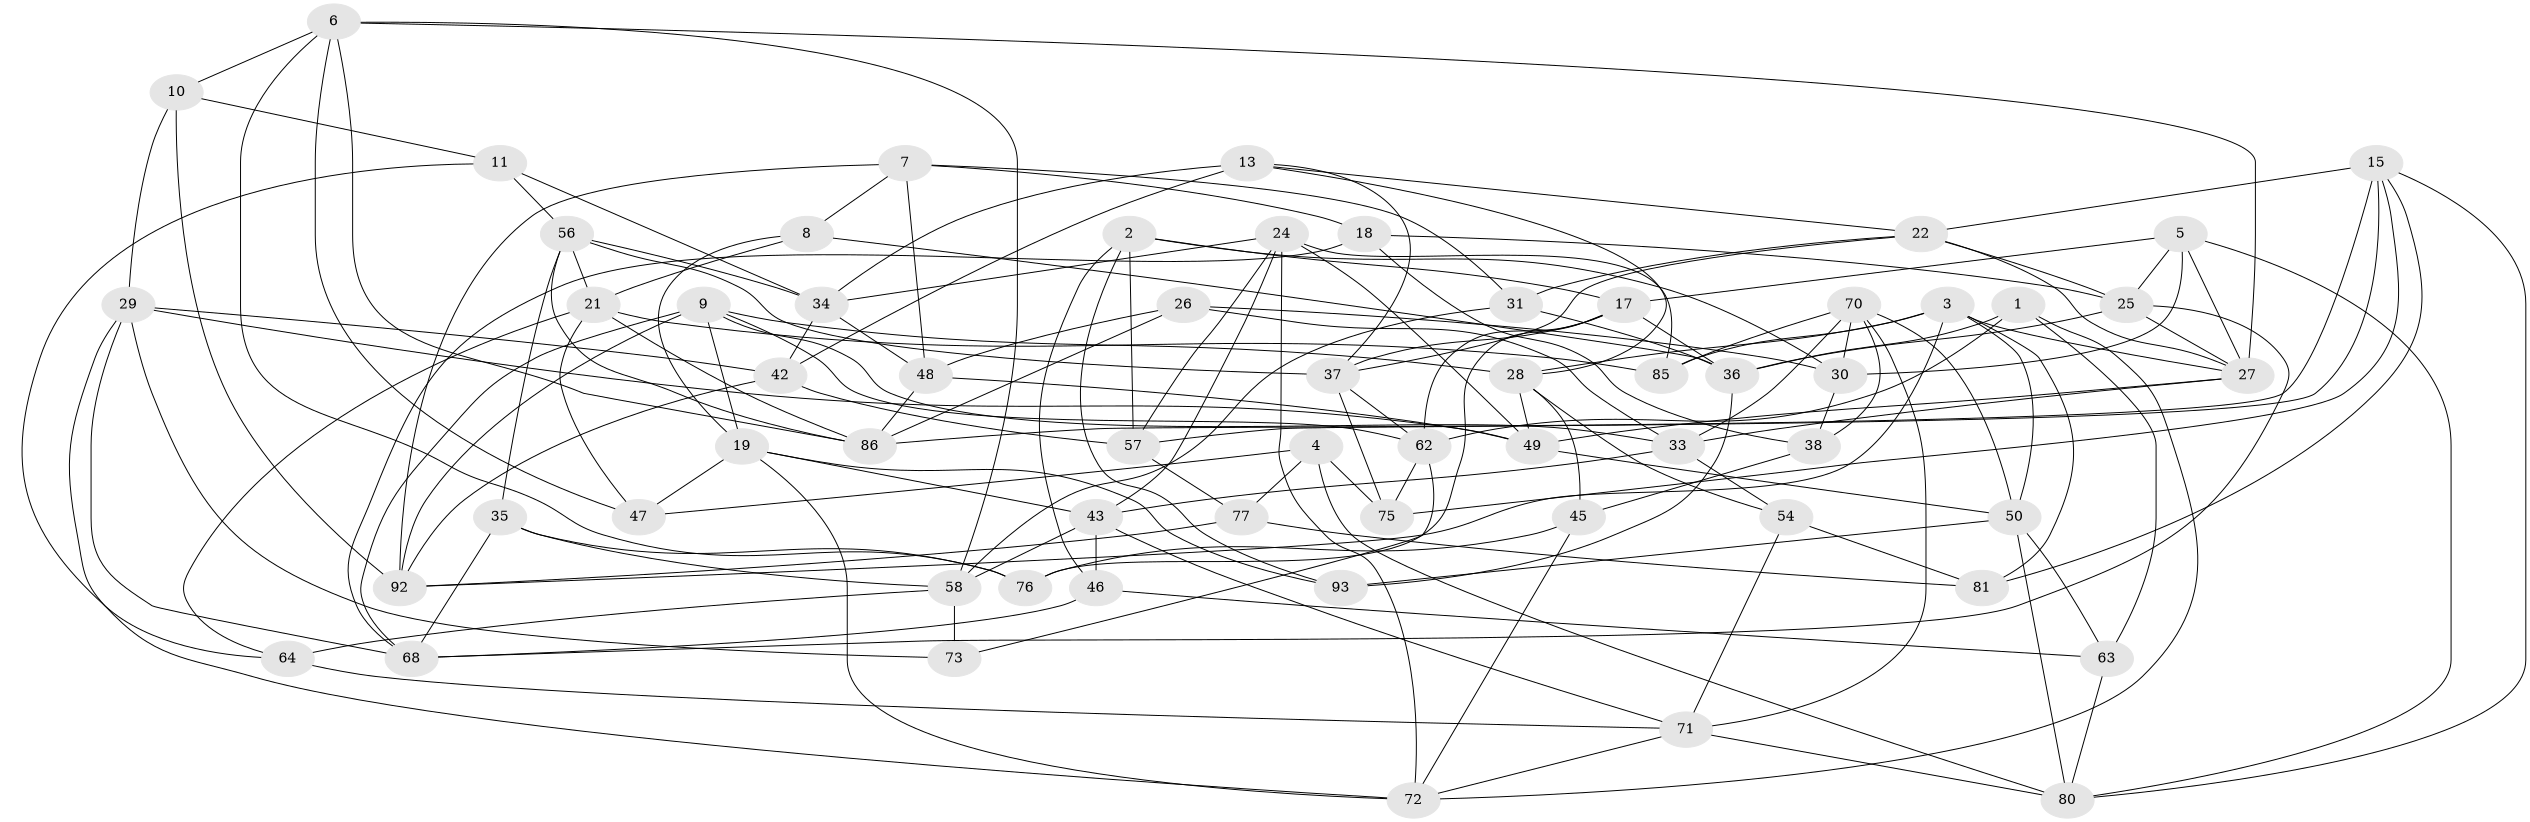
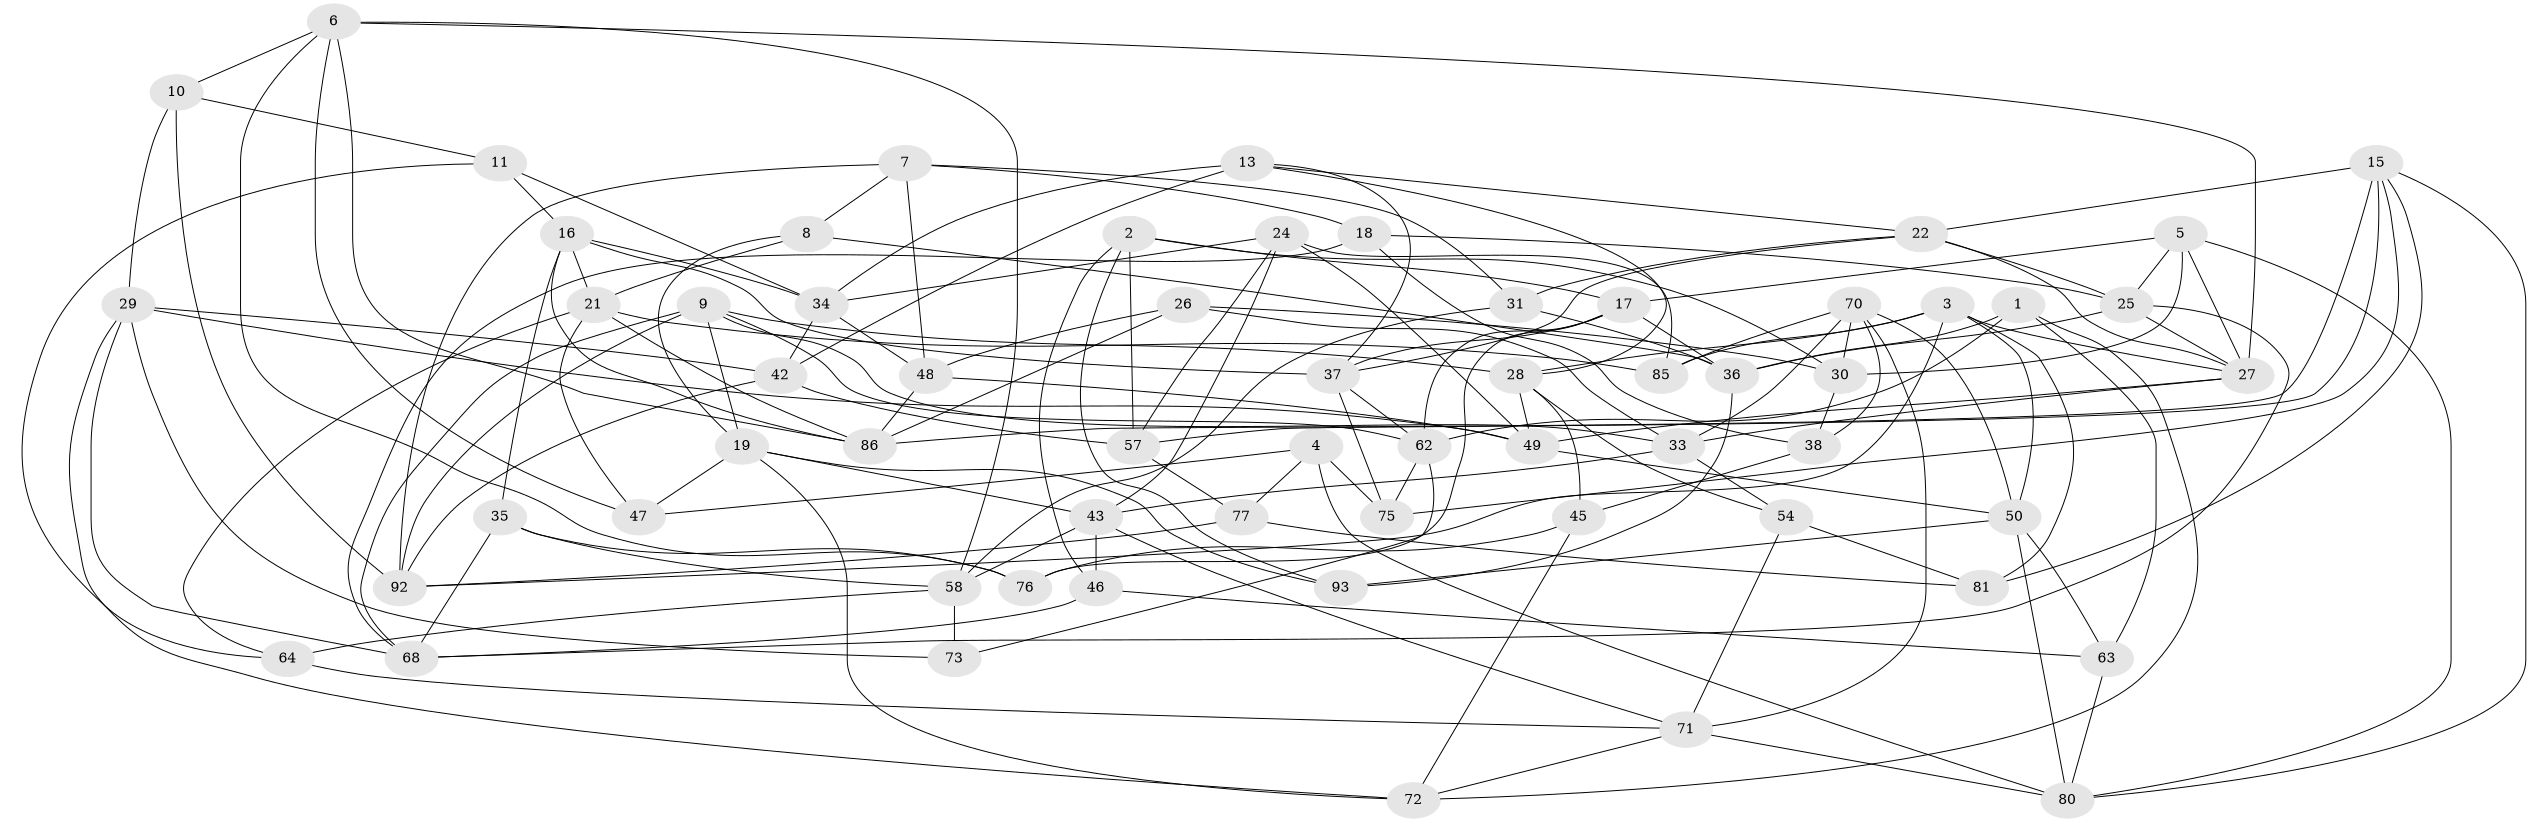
node "56": label "56" -> "16"
edge "24" -- "72": removed
